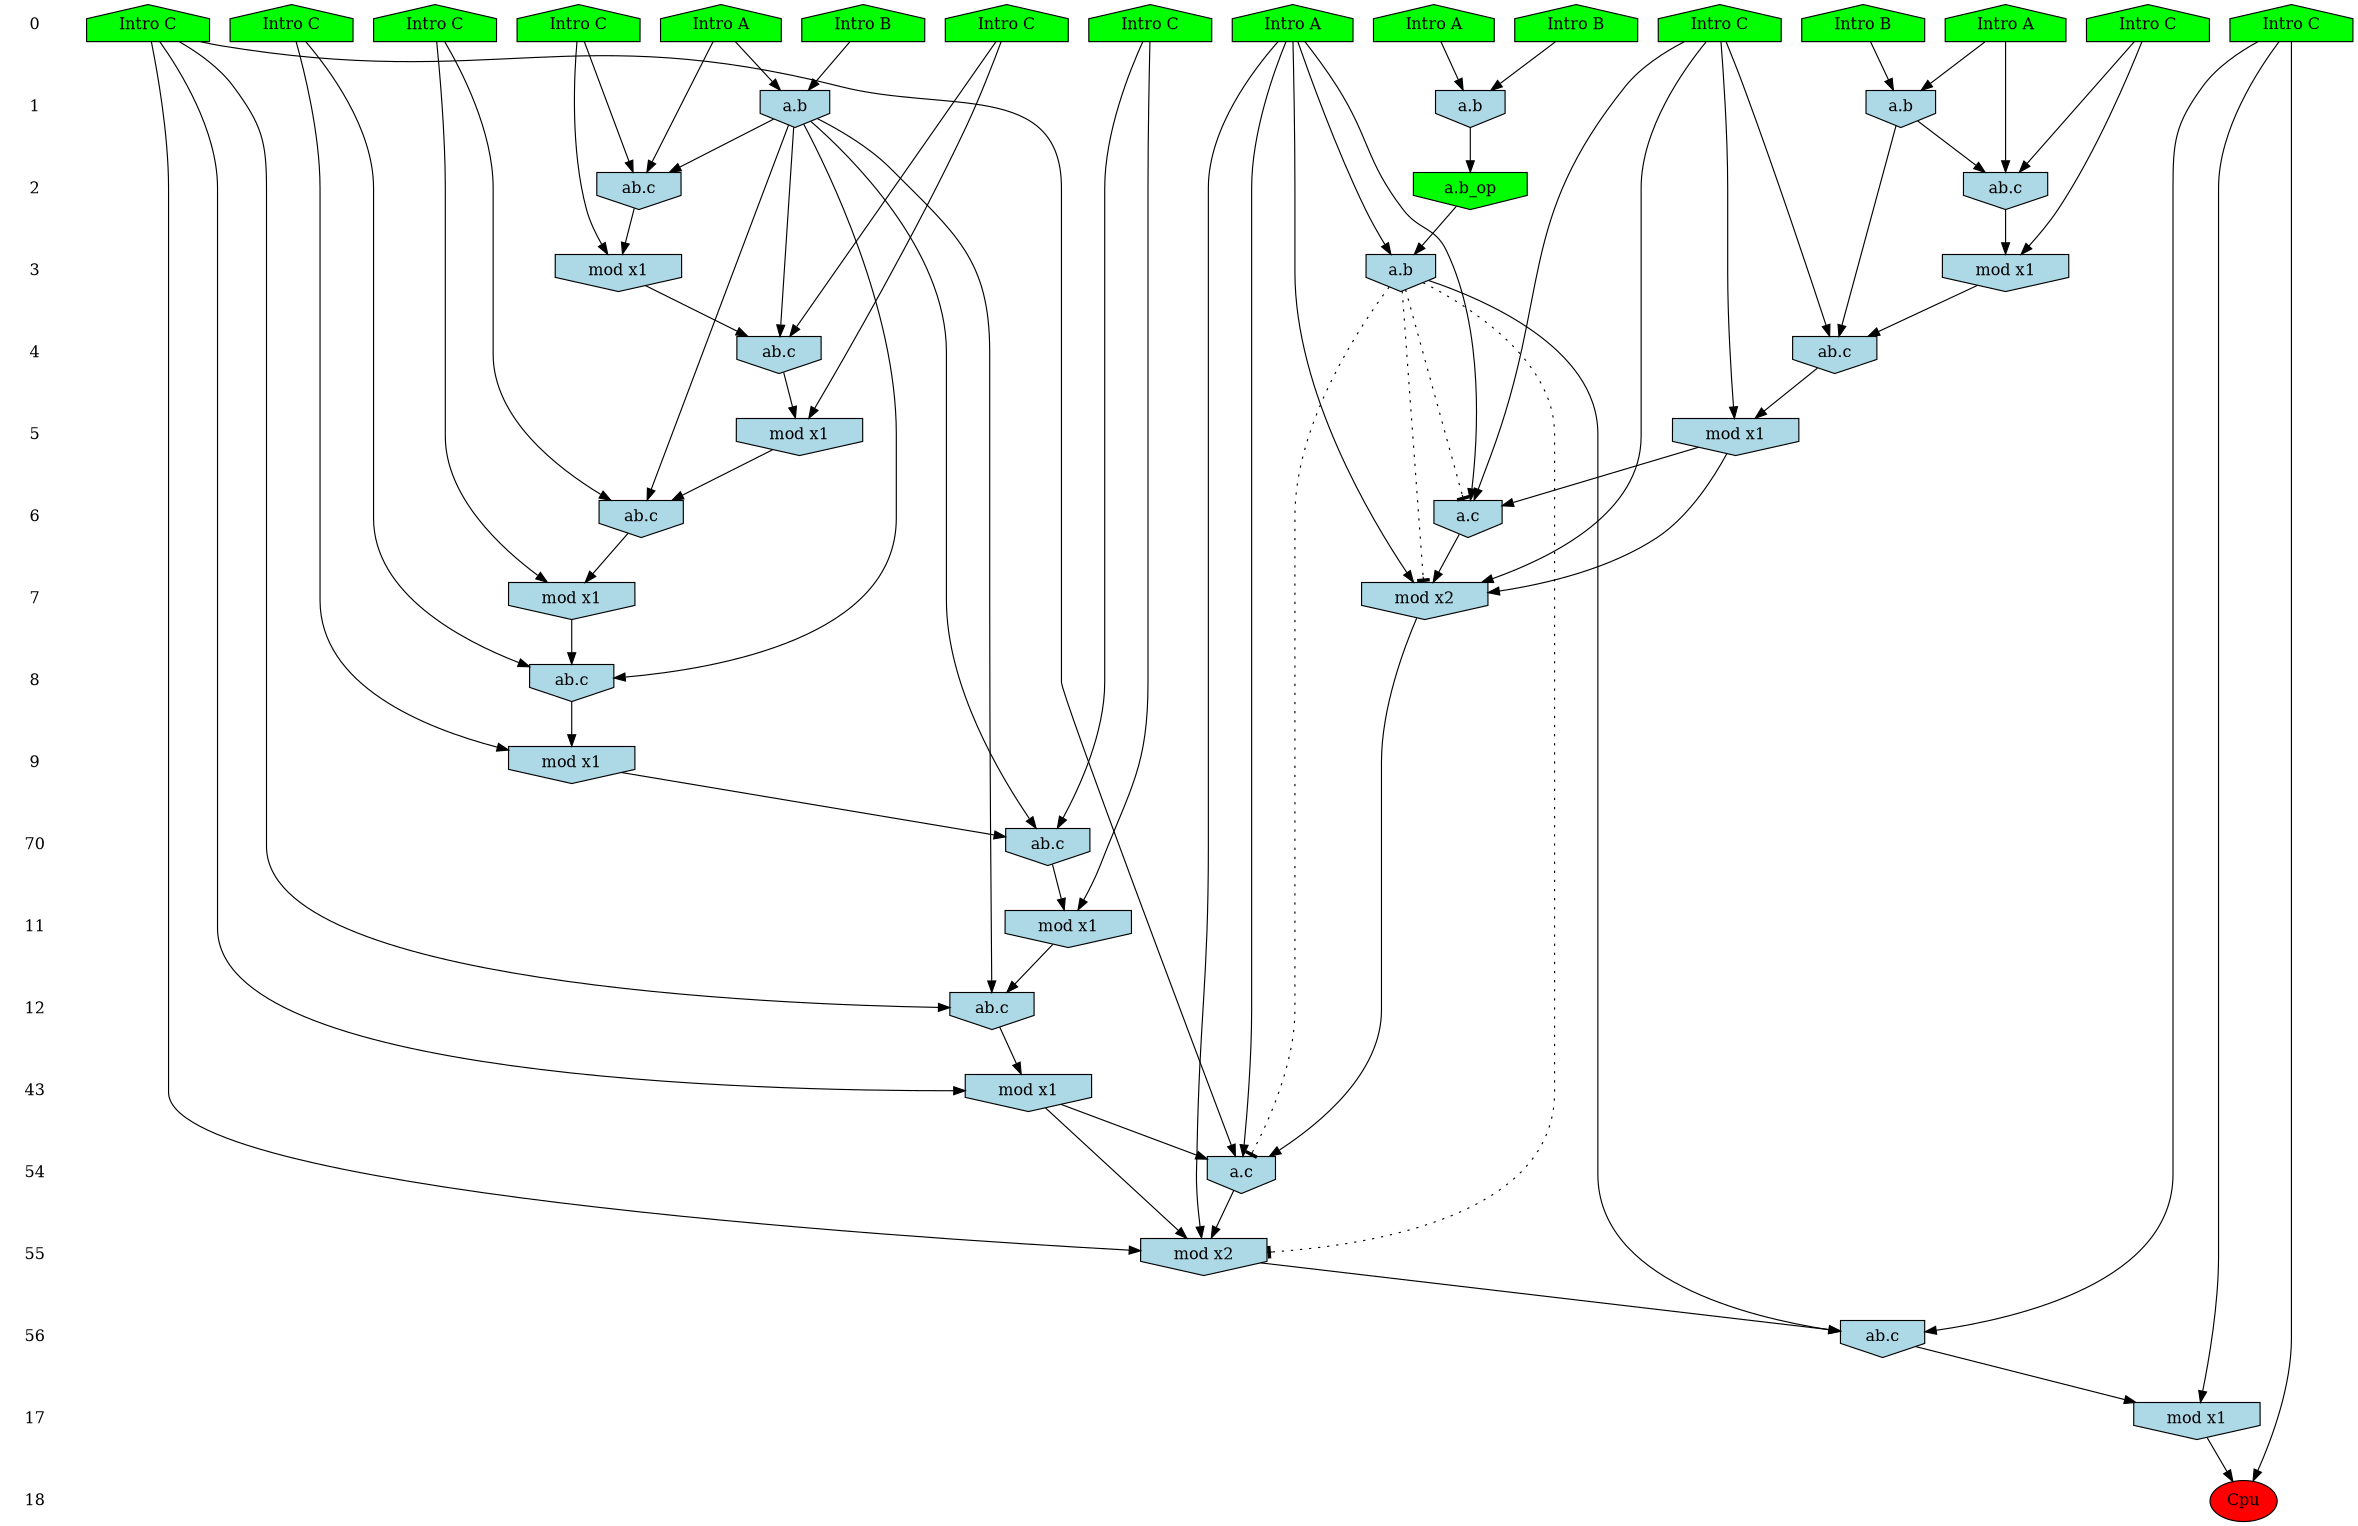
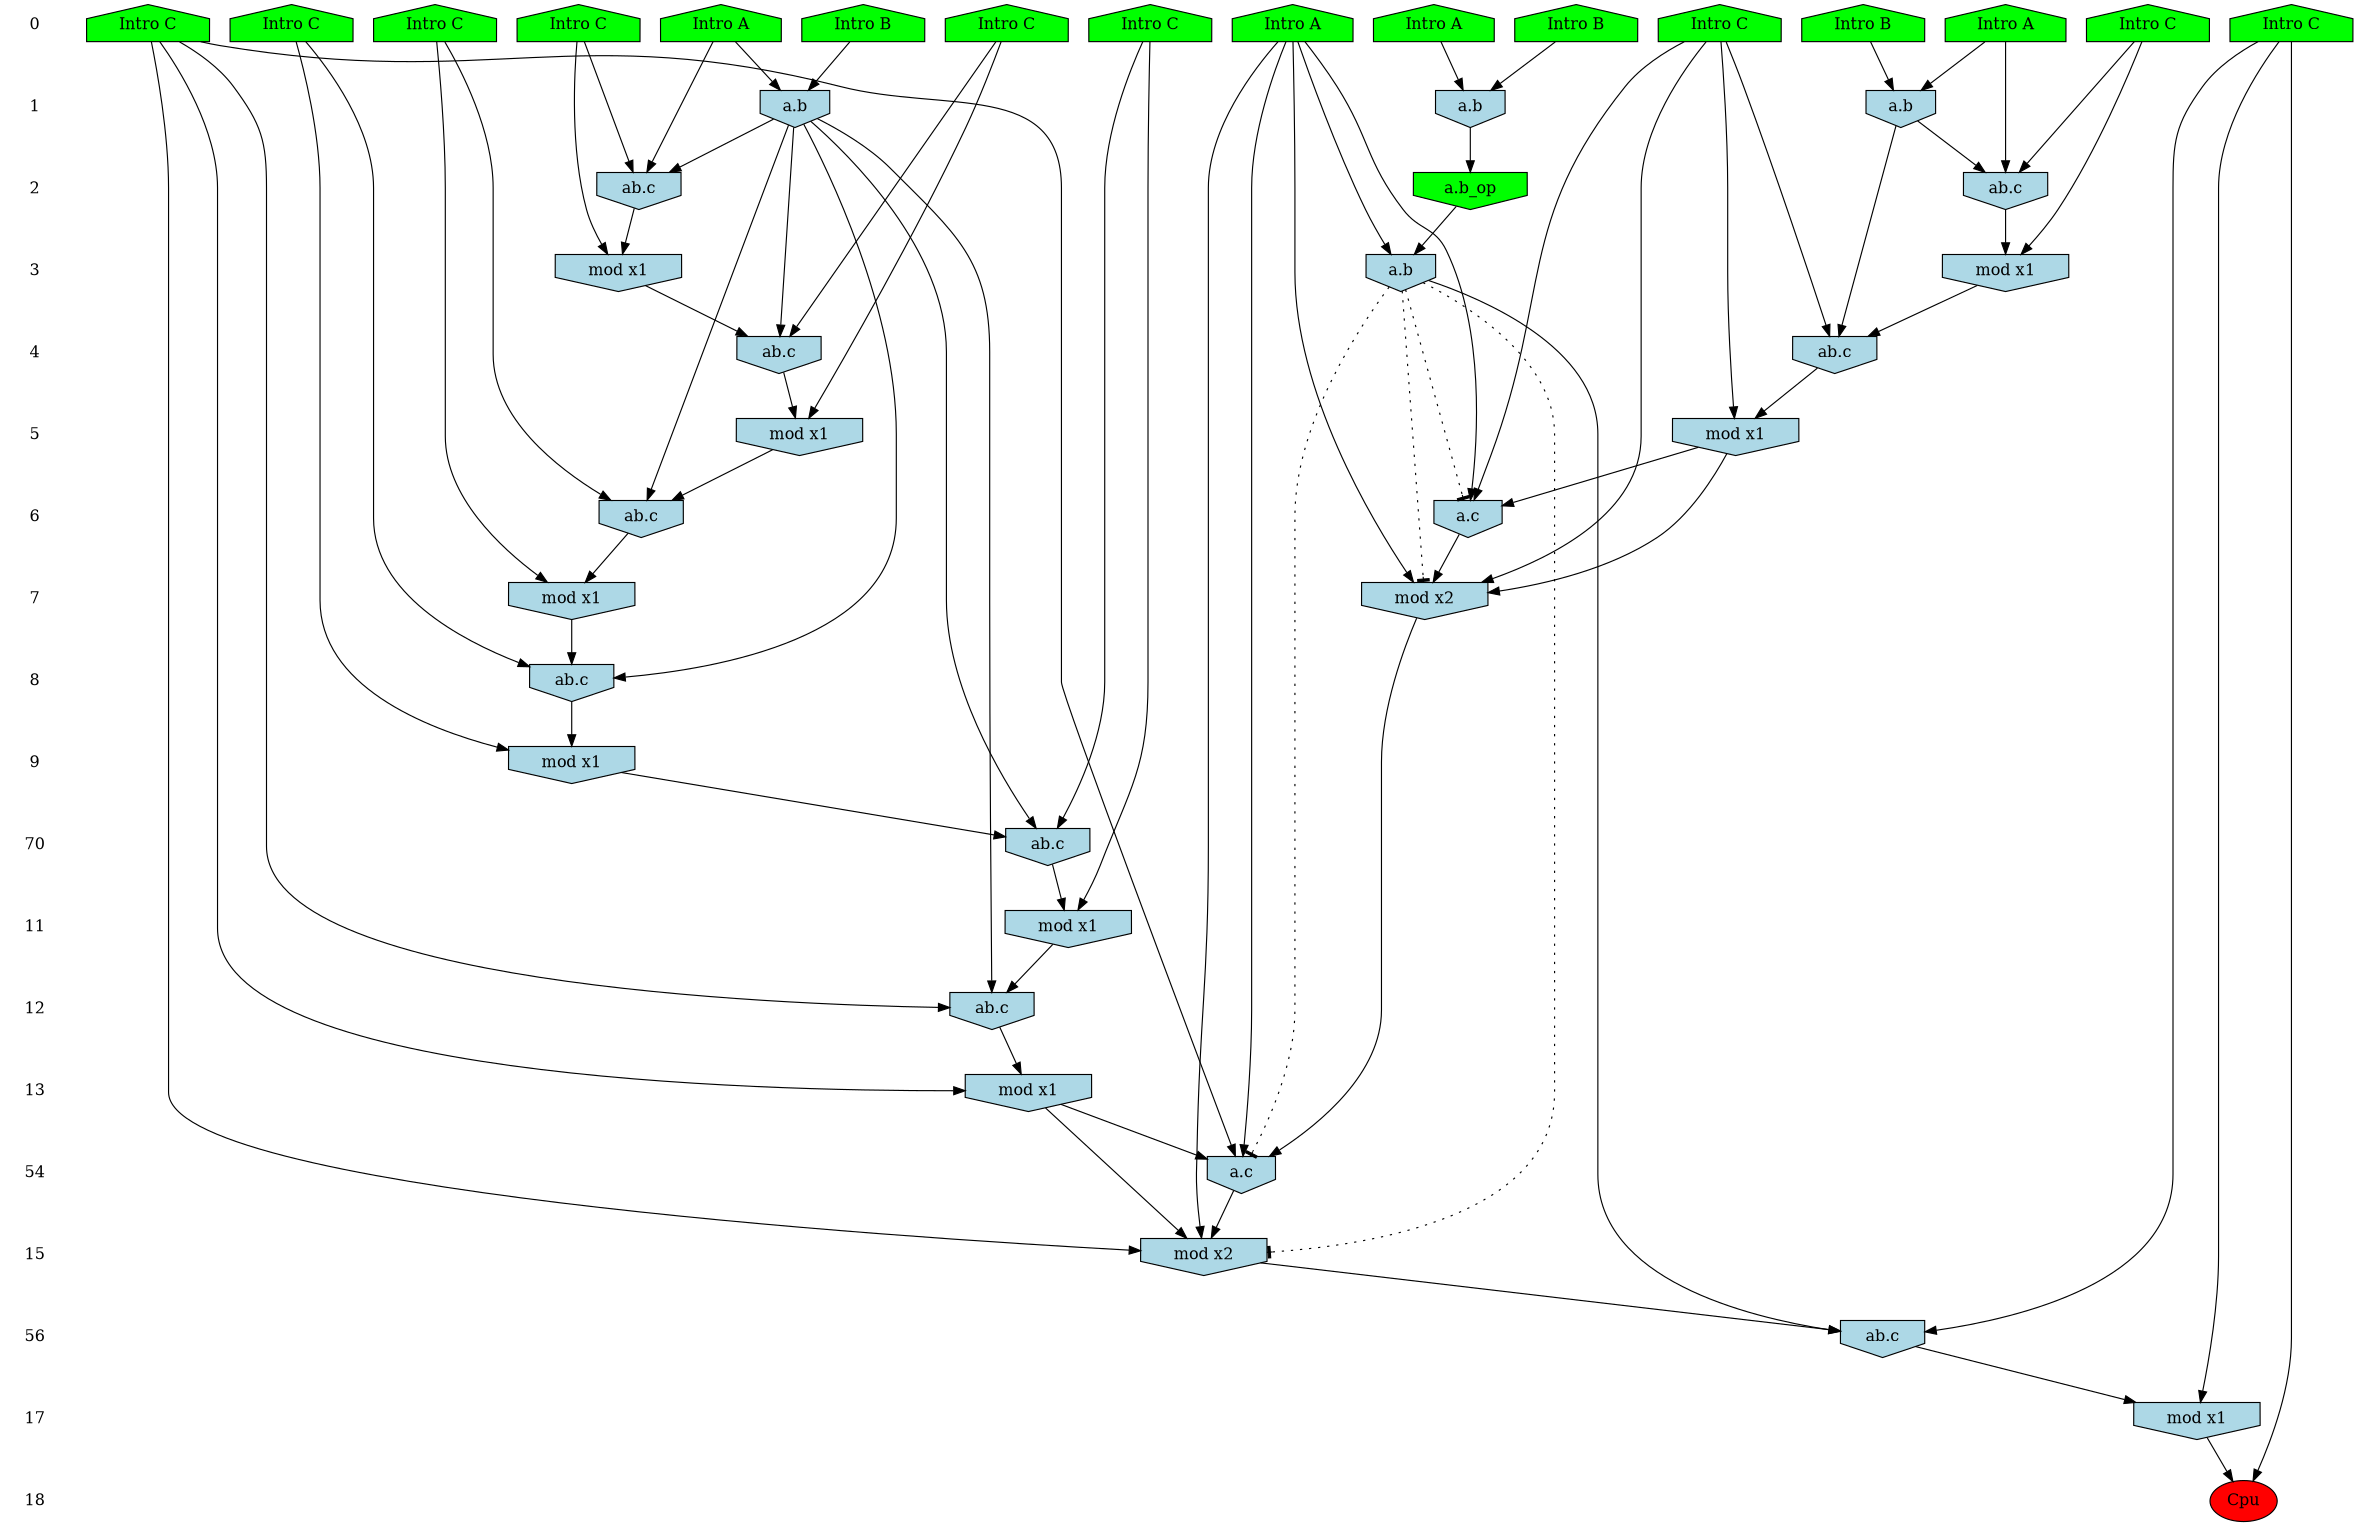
node "43": label "43" -> "13"
node "55": label "55" -> "15"
